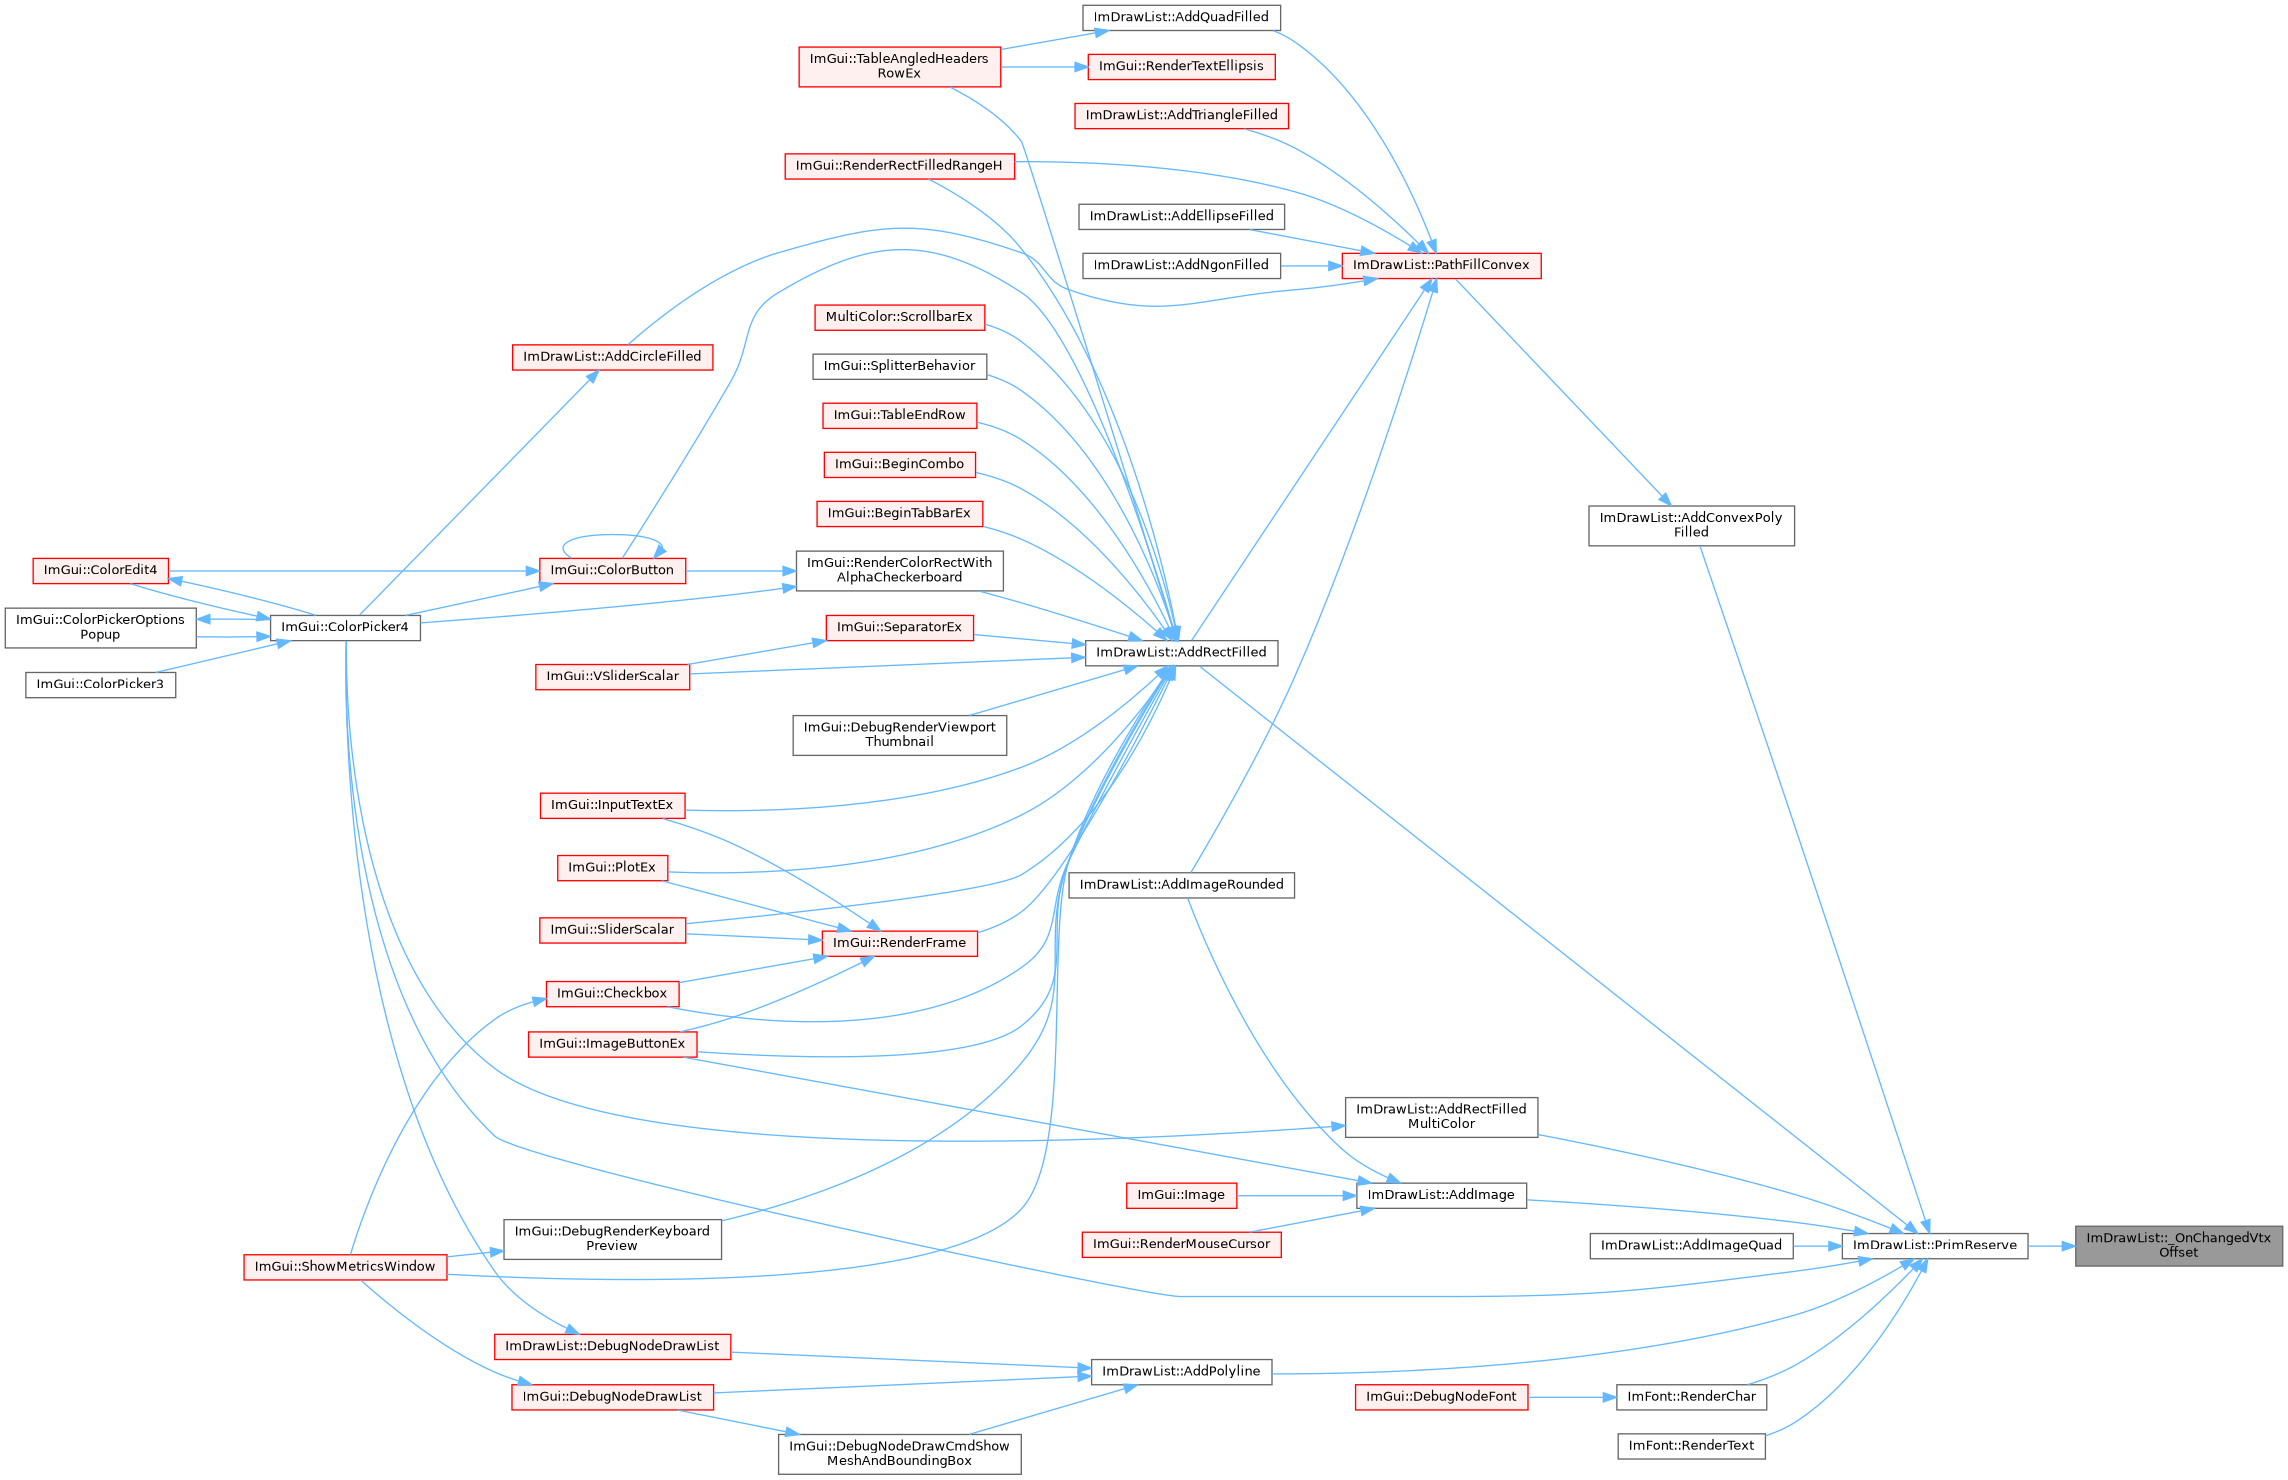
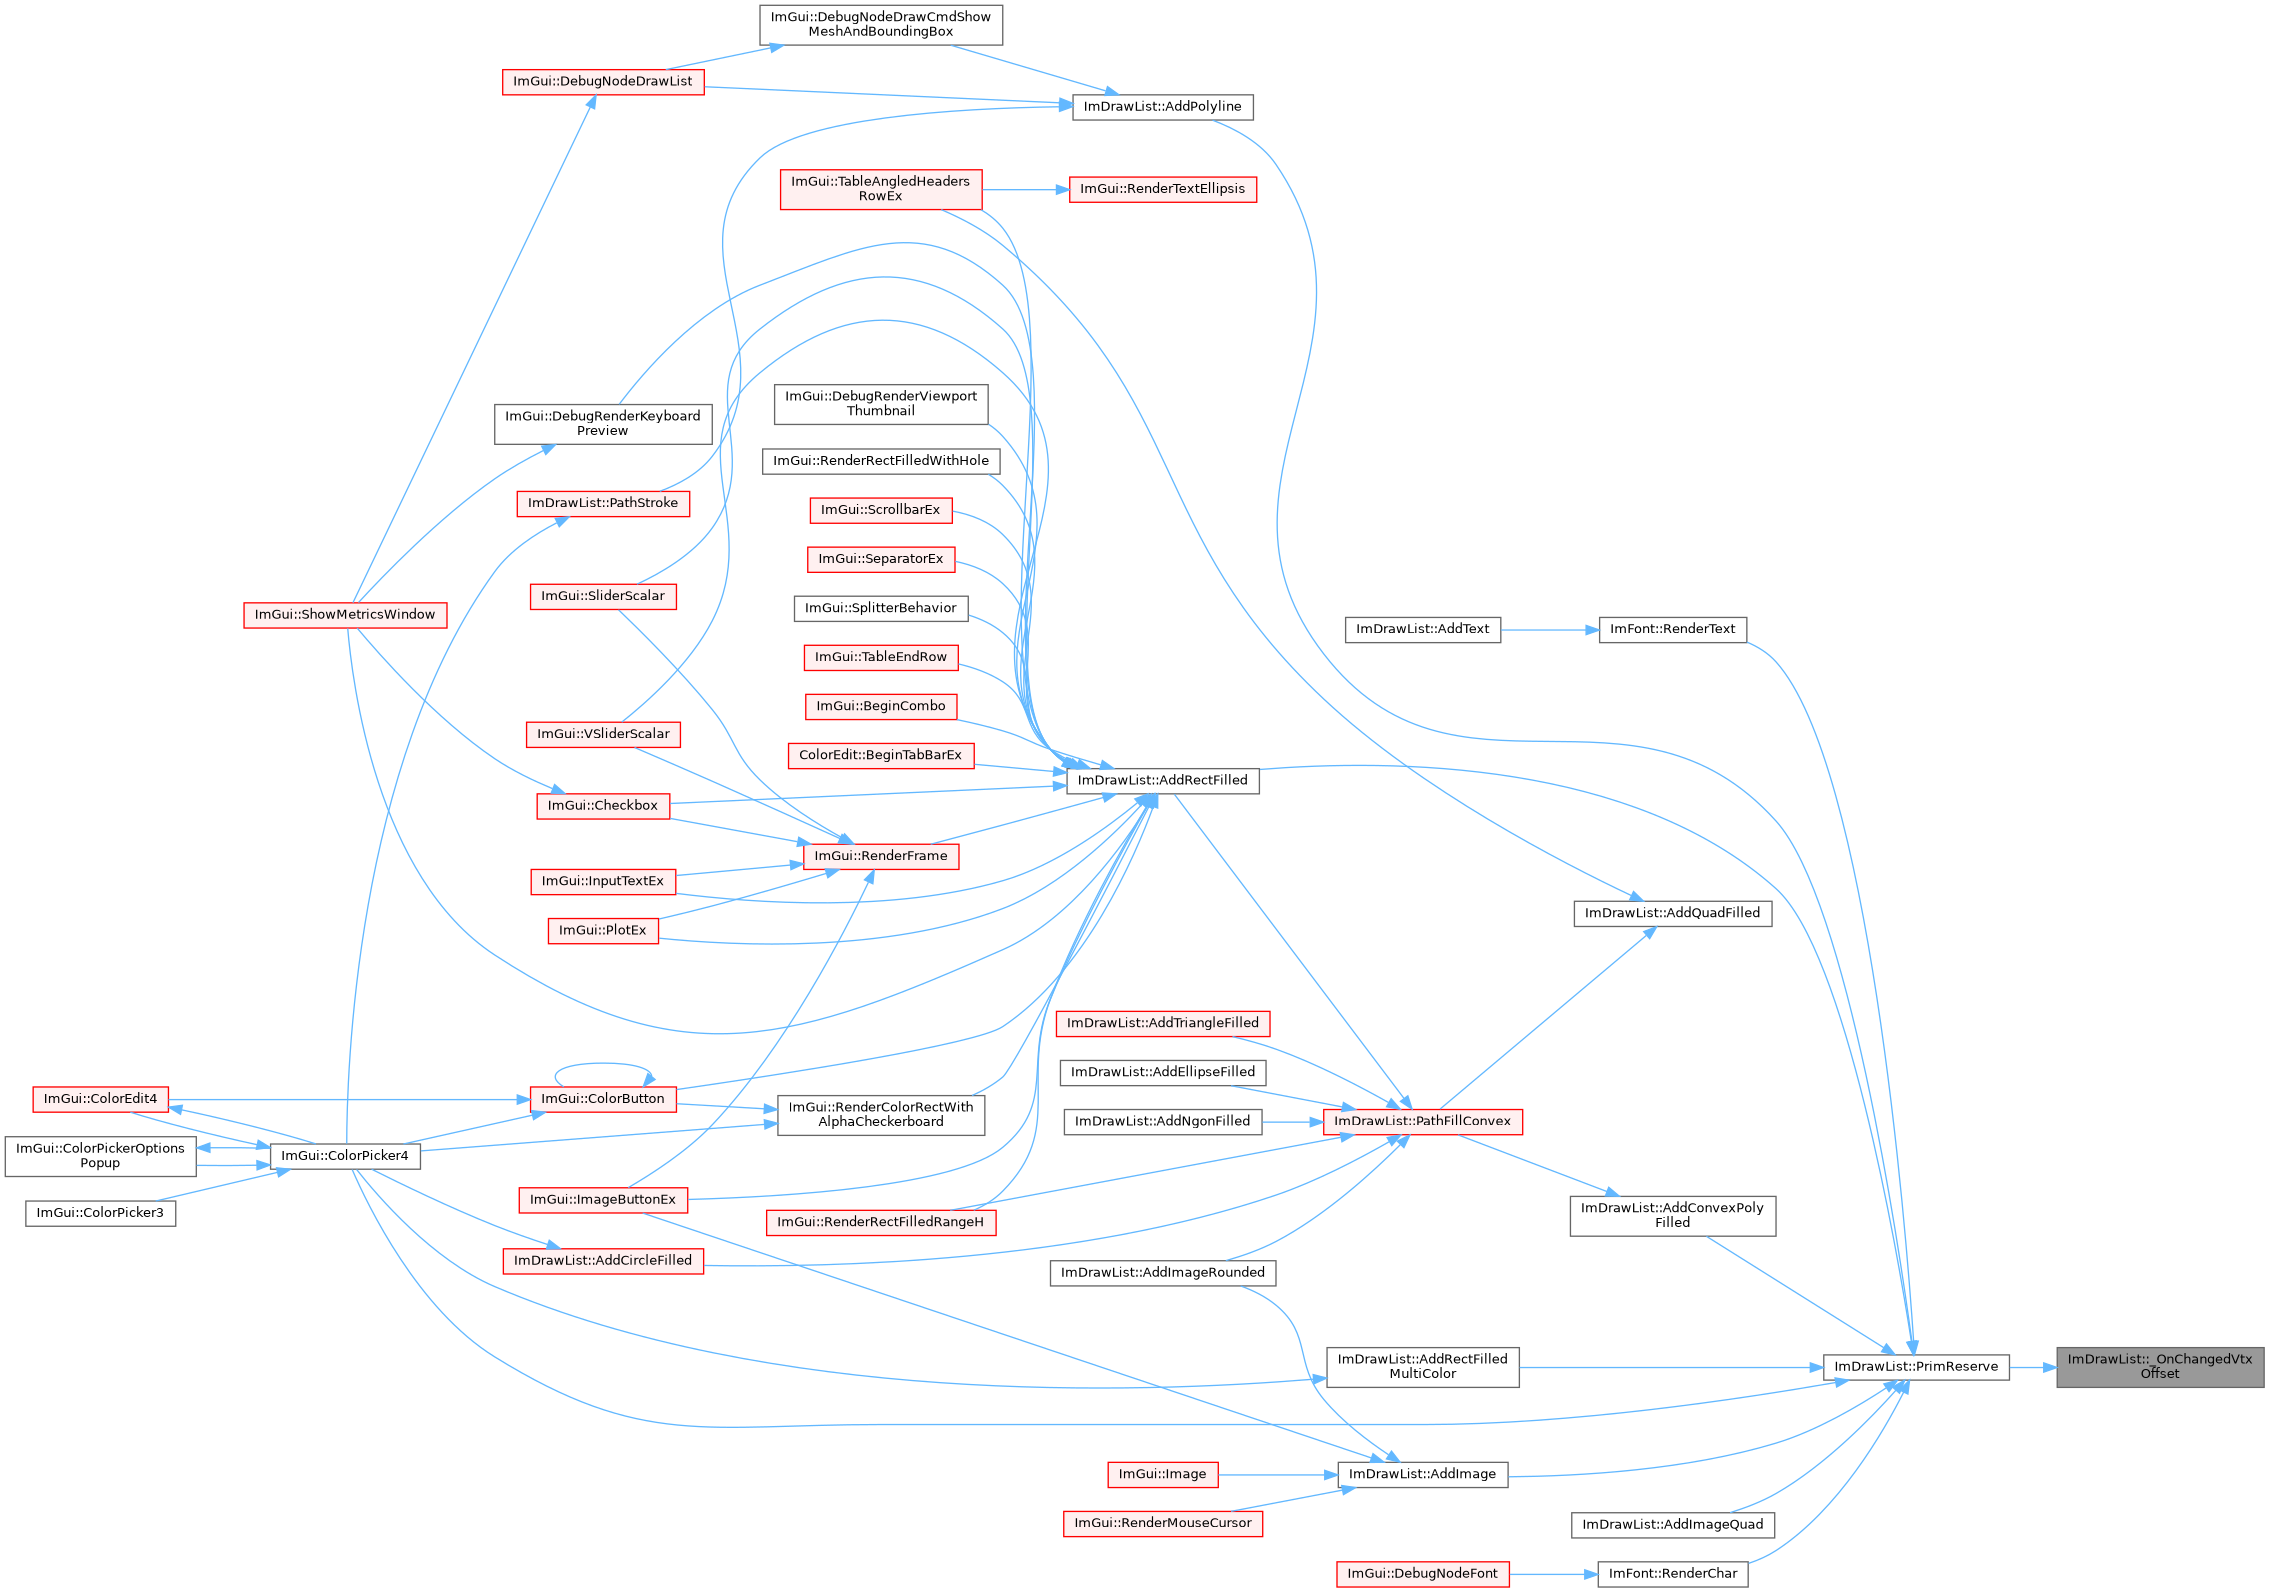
edge "ImDrawList::AddQuadFilled" -> "ImDrawList::PathFillConvex": reversed
node "MultiColor::ScrollbarEx": label "MultiColor::ScrollbarEx" -> "ImGui::ScrollbarEx"
node "ImGui::RenderRectFilledWithHole": added
node "ImGui::BeginTabBarEx": label "ImGui::BeginTabBarEx" -> "ColorEdit::BeginTabBarEx"
node "ImDrawList::AddText": added
edge "ImGui::VSliderScalar" -> "ImGui::SeparatorEx": now "ImGui::VSliderScalar" -> "ImGui::RenderFrame"
node "ImDrawList::DebugNodeDrawList": label "ImDrawList::DebugNodeDrawList" -> "ImDrawList::PathStroke"
